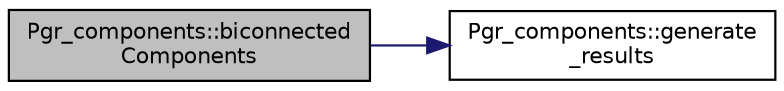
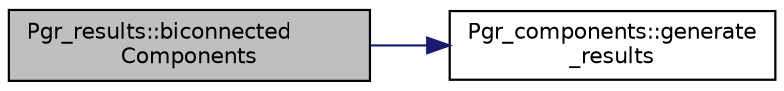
node "Pgr_components::biconnected Components": label "Pgr_components::biconnected Components" -> "Pgr_results::biconnected Components"
